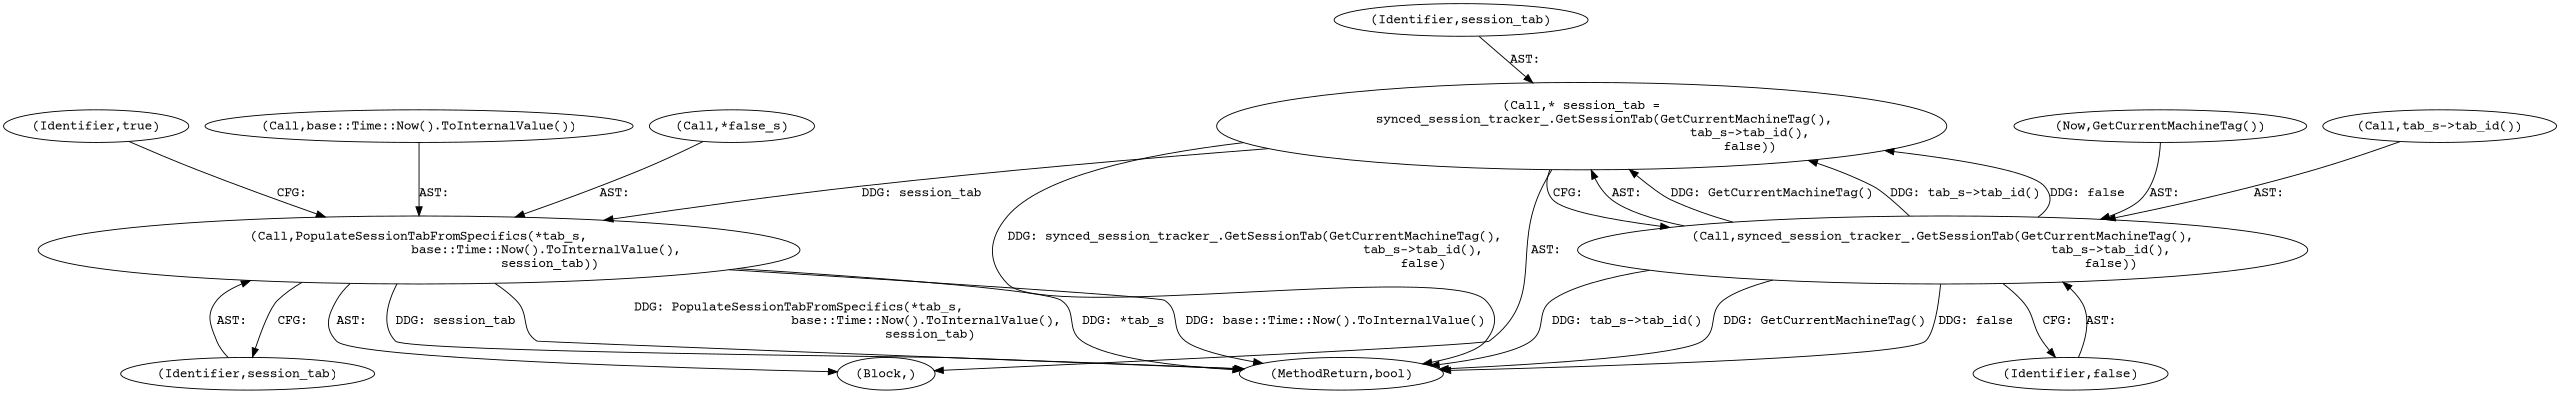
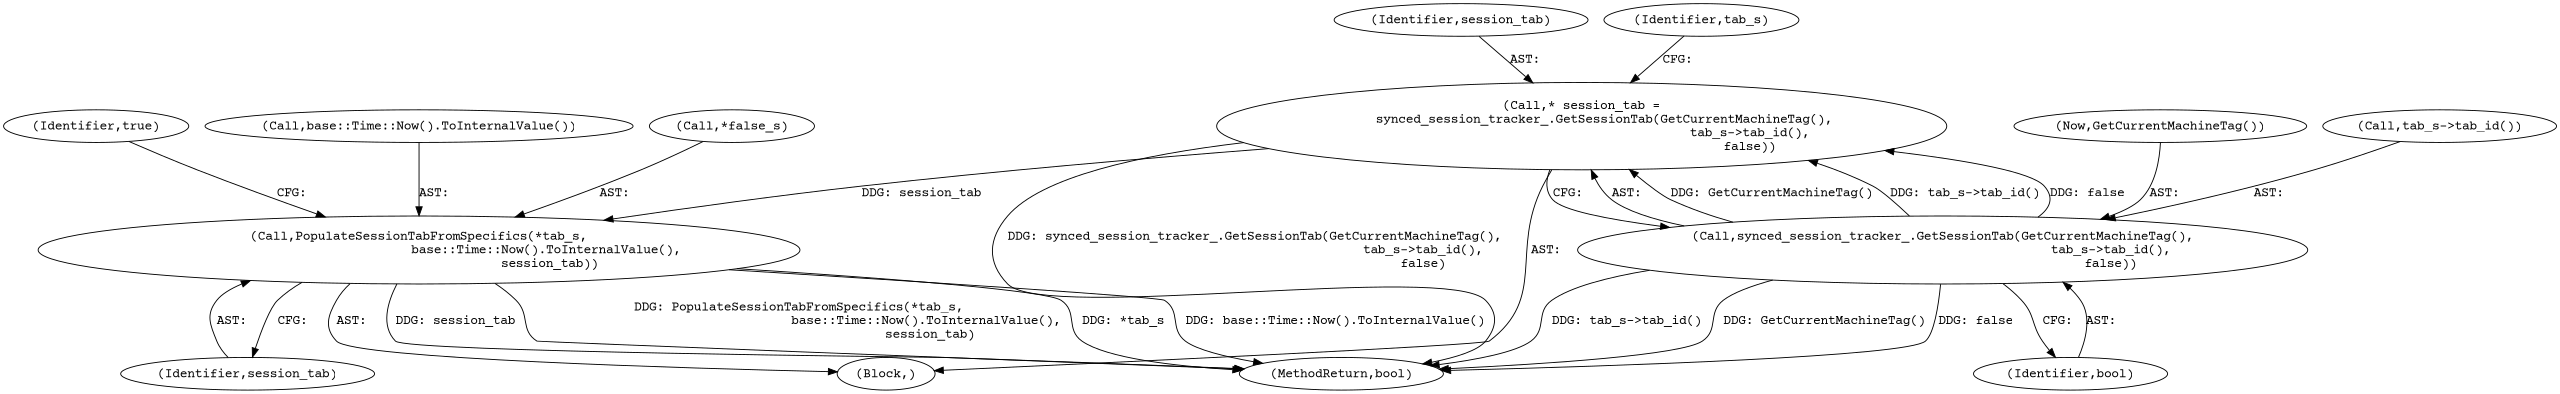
node "(Identifier,tab_s)": added
node "(Identifier,false)": label "(Identifier,false)" -> "(Identifier,bool)"
